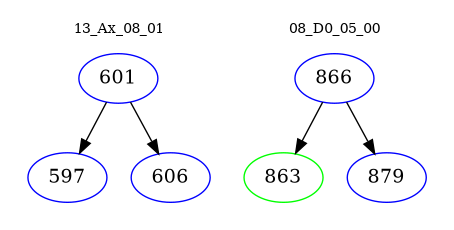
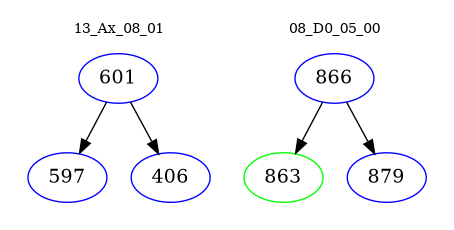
node "606": label "606" -> "406"
